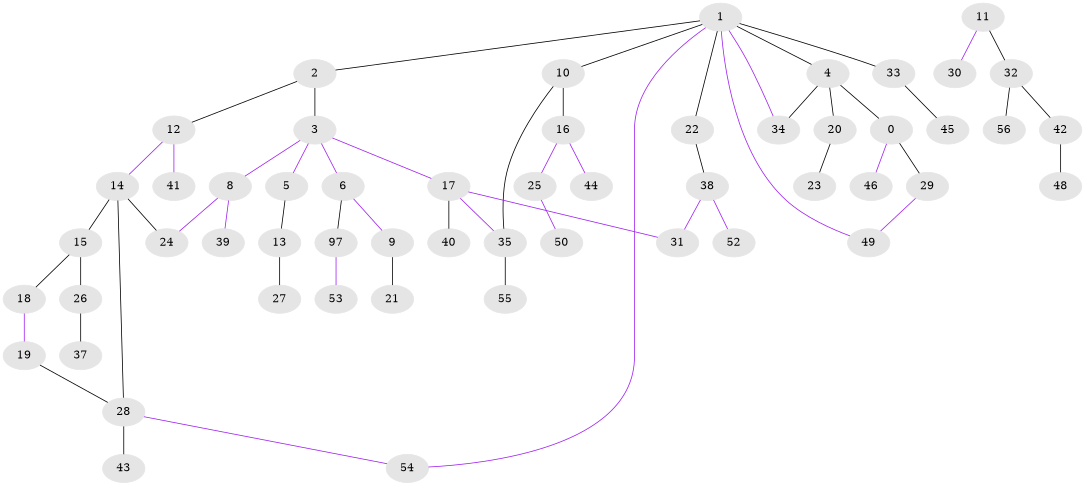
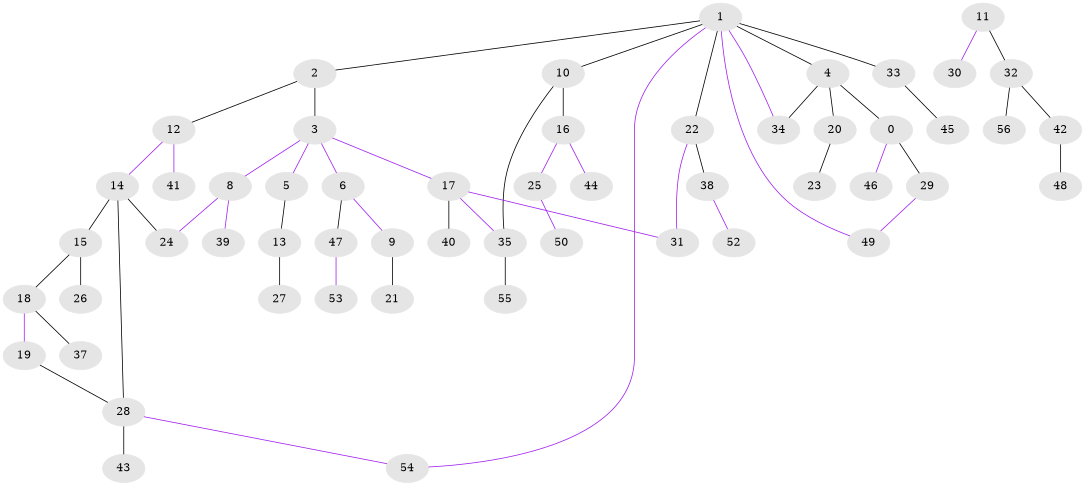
edge "38" -- "31": now "22" -- "31"
node "97": label "97" -> "47"
edge "26" -- "37": now "18" -- "37"
